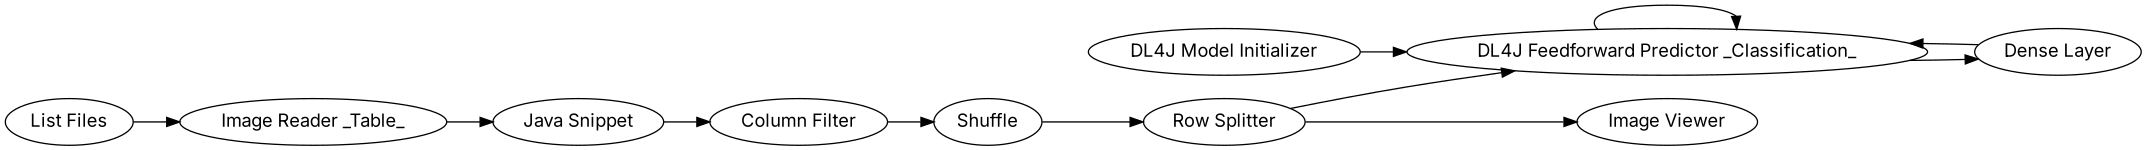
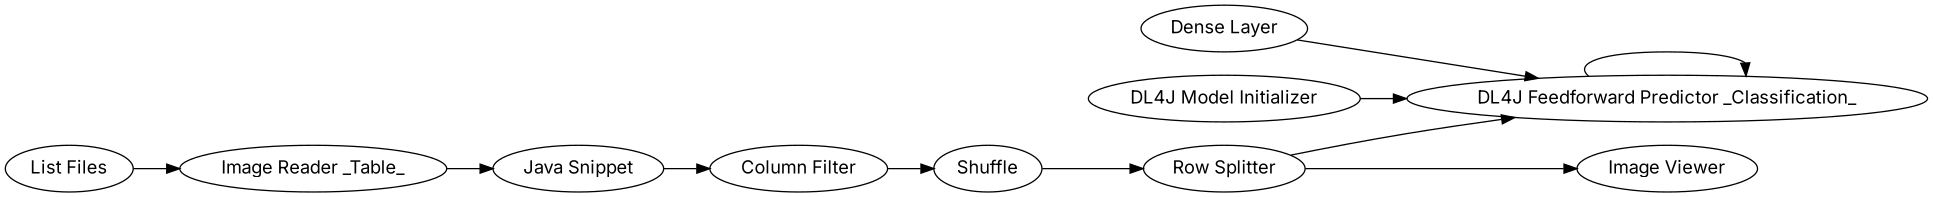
edge "DL4J Feedforward Predictor _Classification_" -> "Dense Layer": removed
